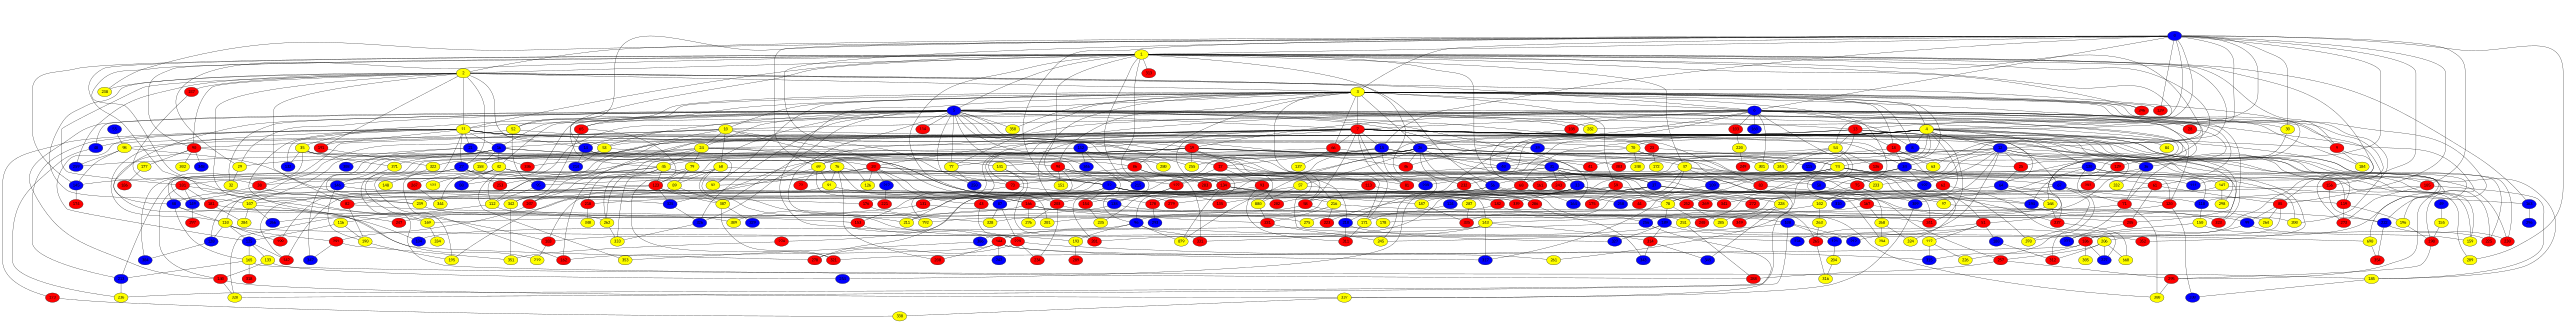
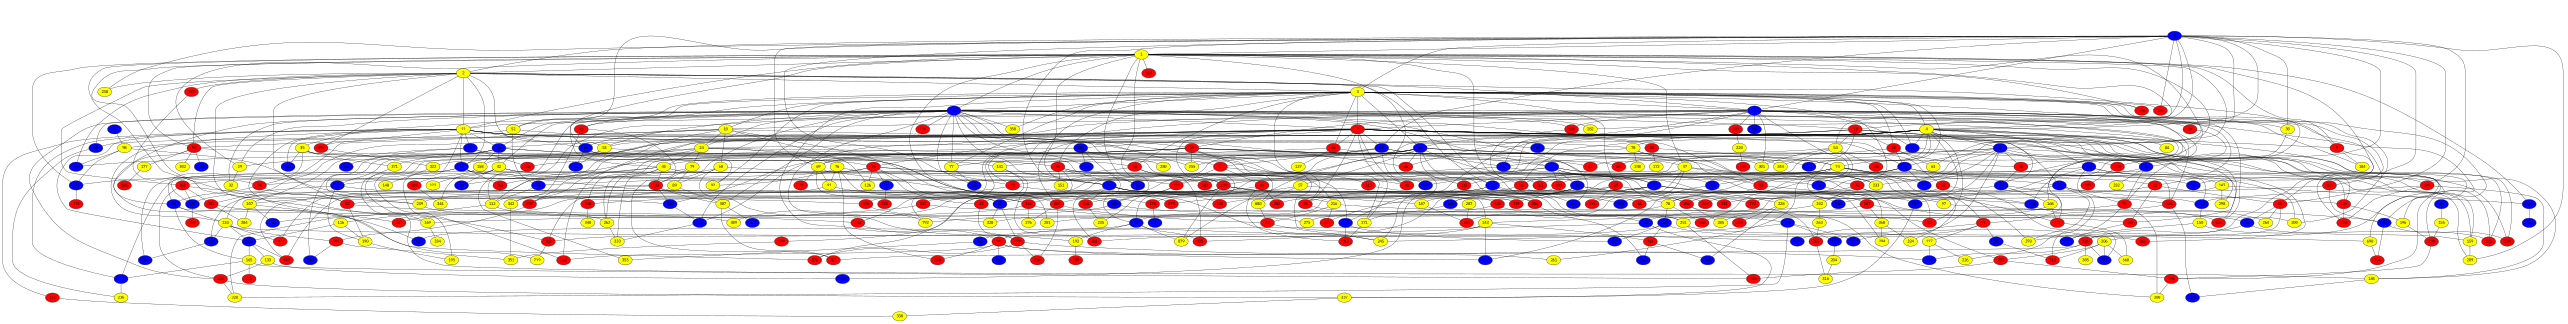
edge "2" -- "107": now "2" -- "251"
edge "69" -- "195": now "69" -- "245"
node "211": removed
node "178": removed
edge "159" -- "209": added
edge "47" -- "236": removed
